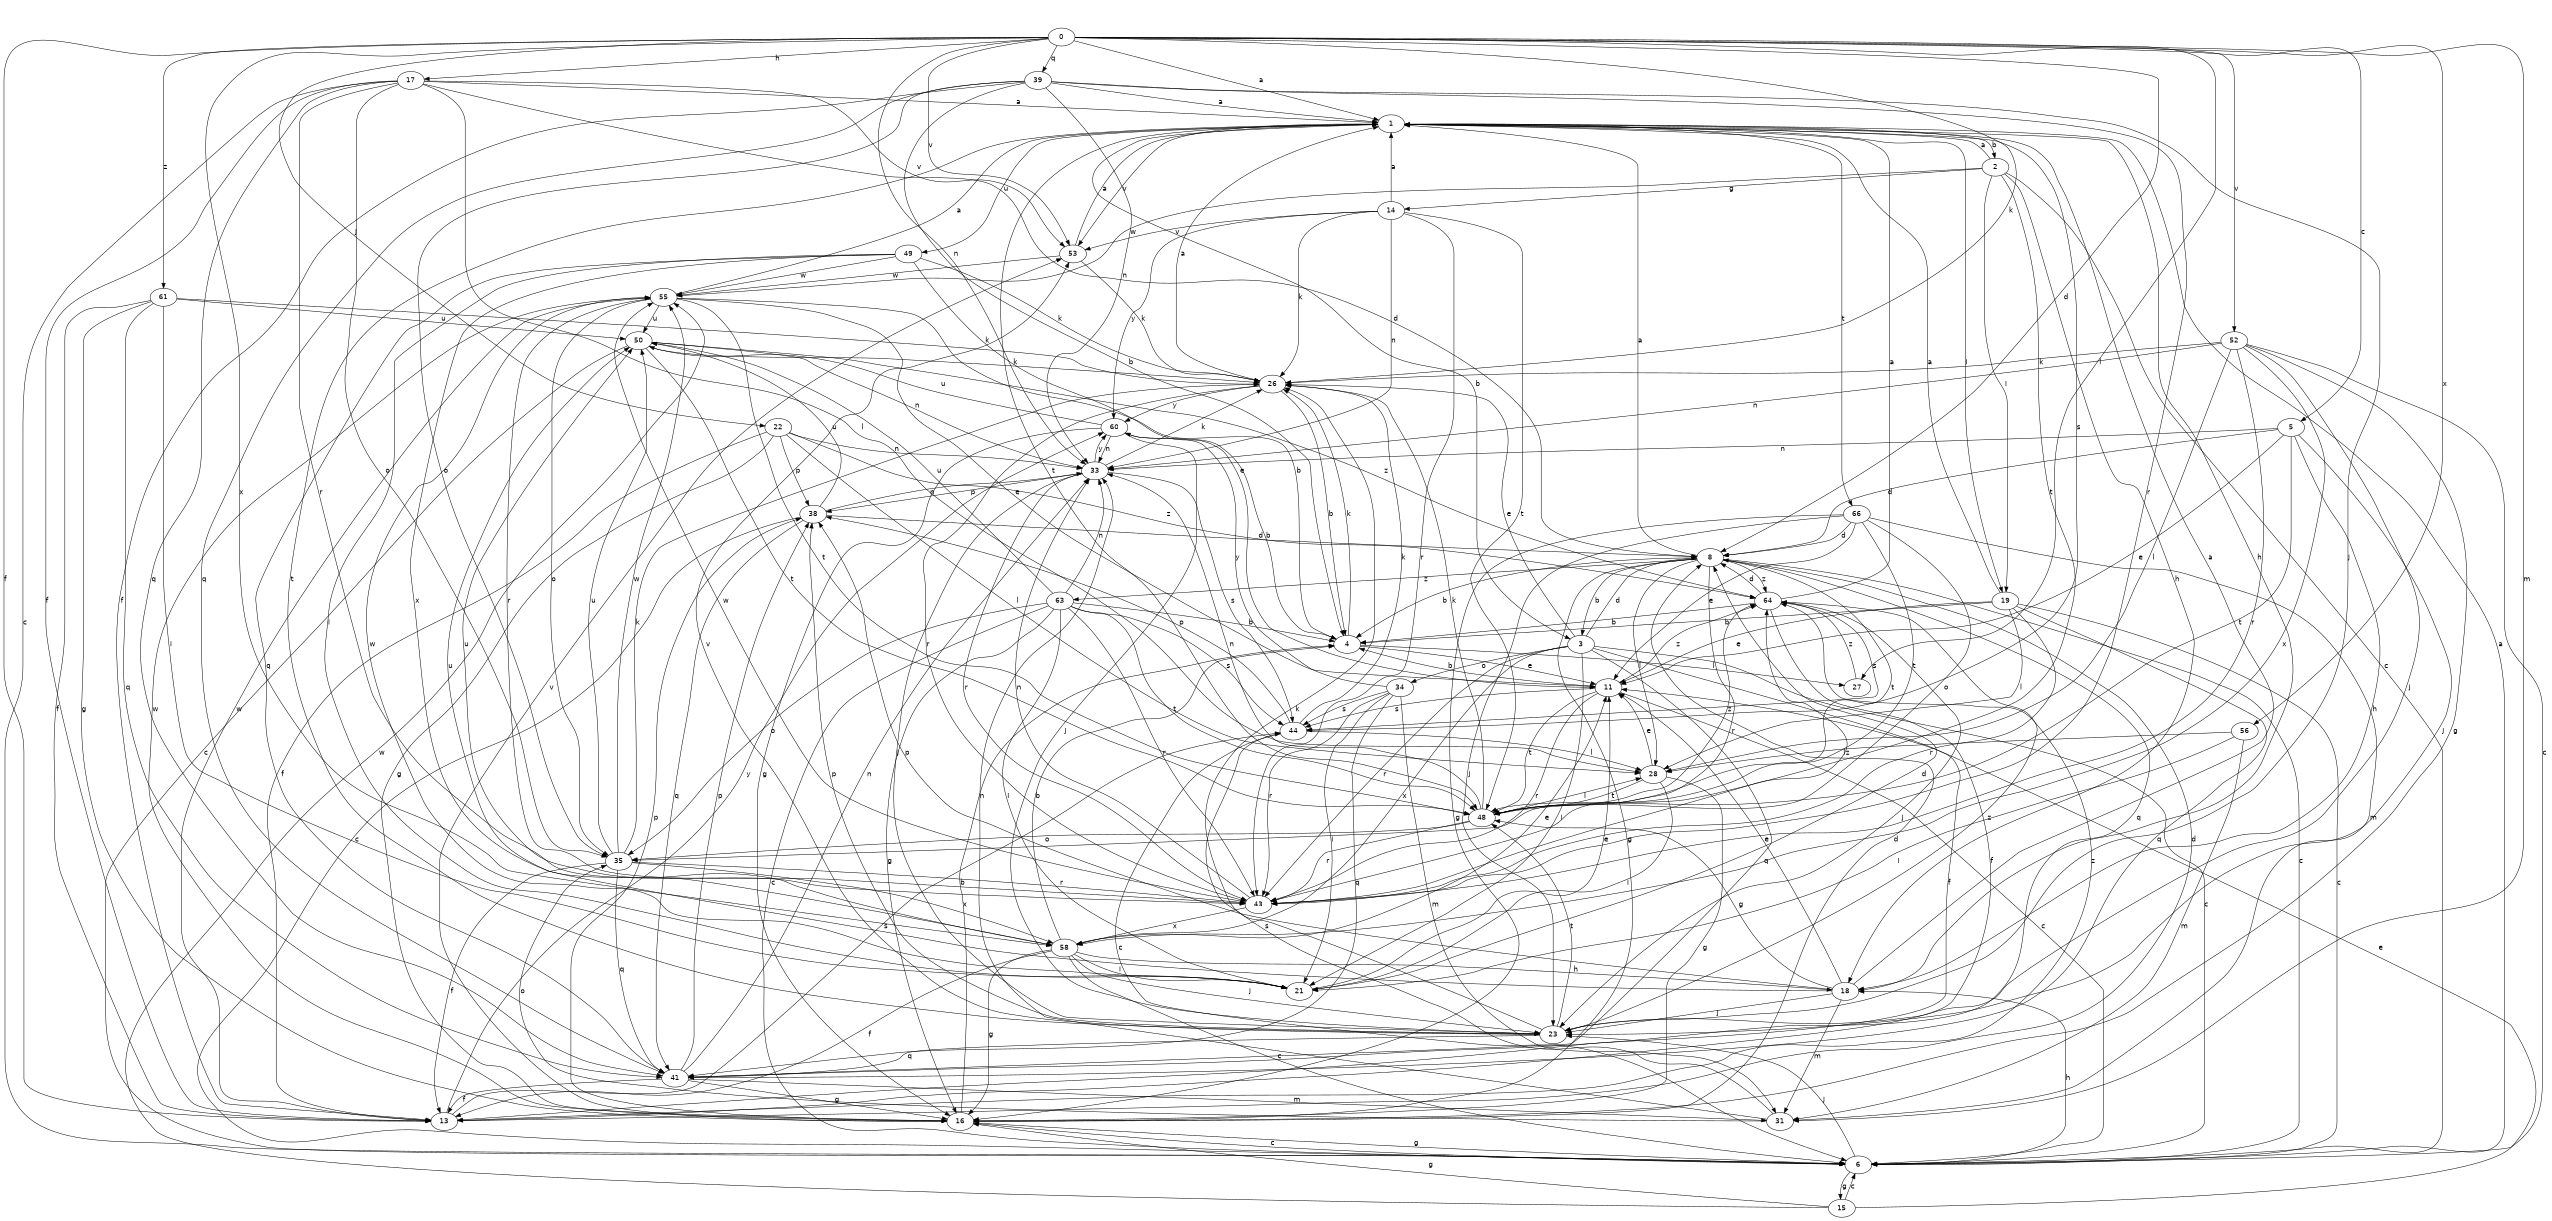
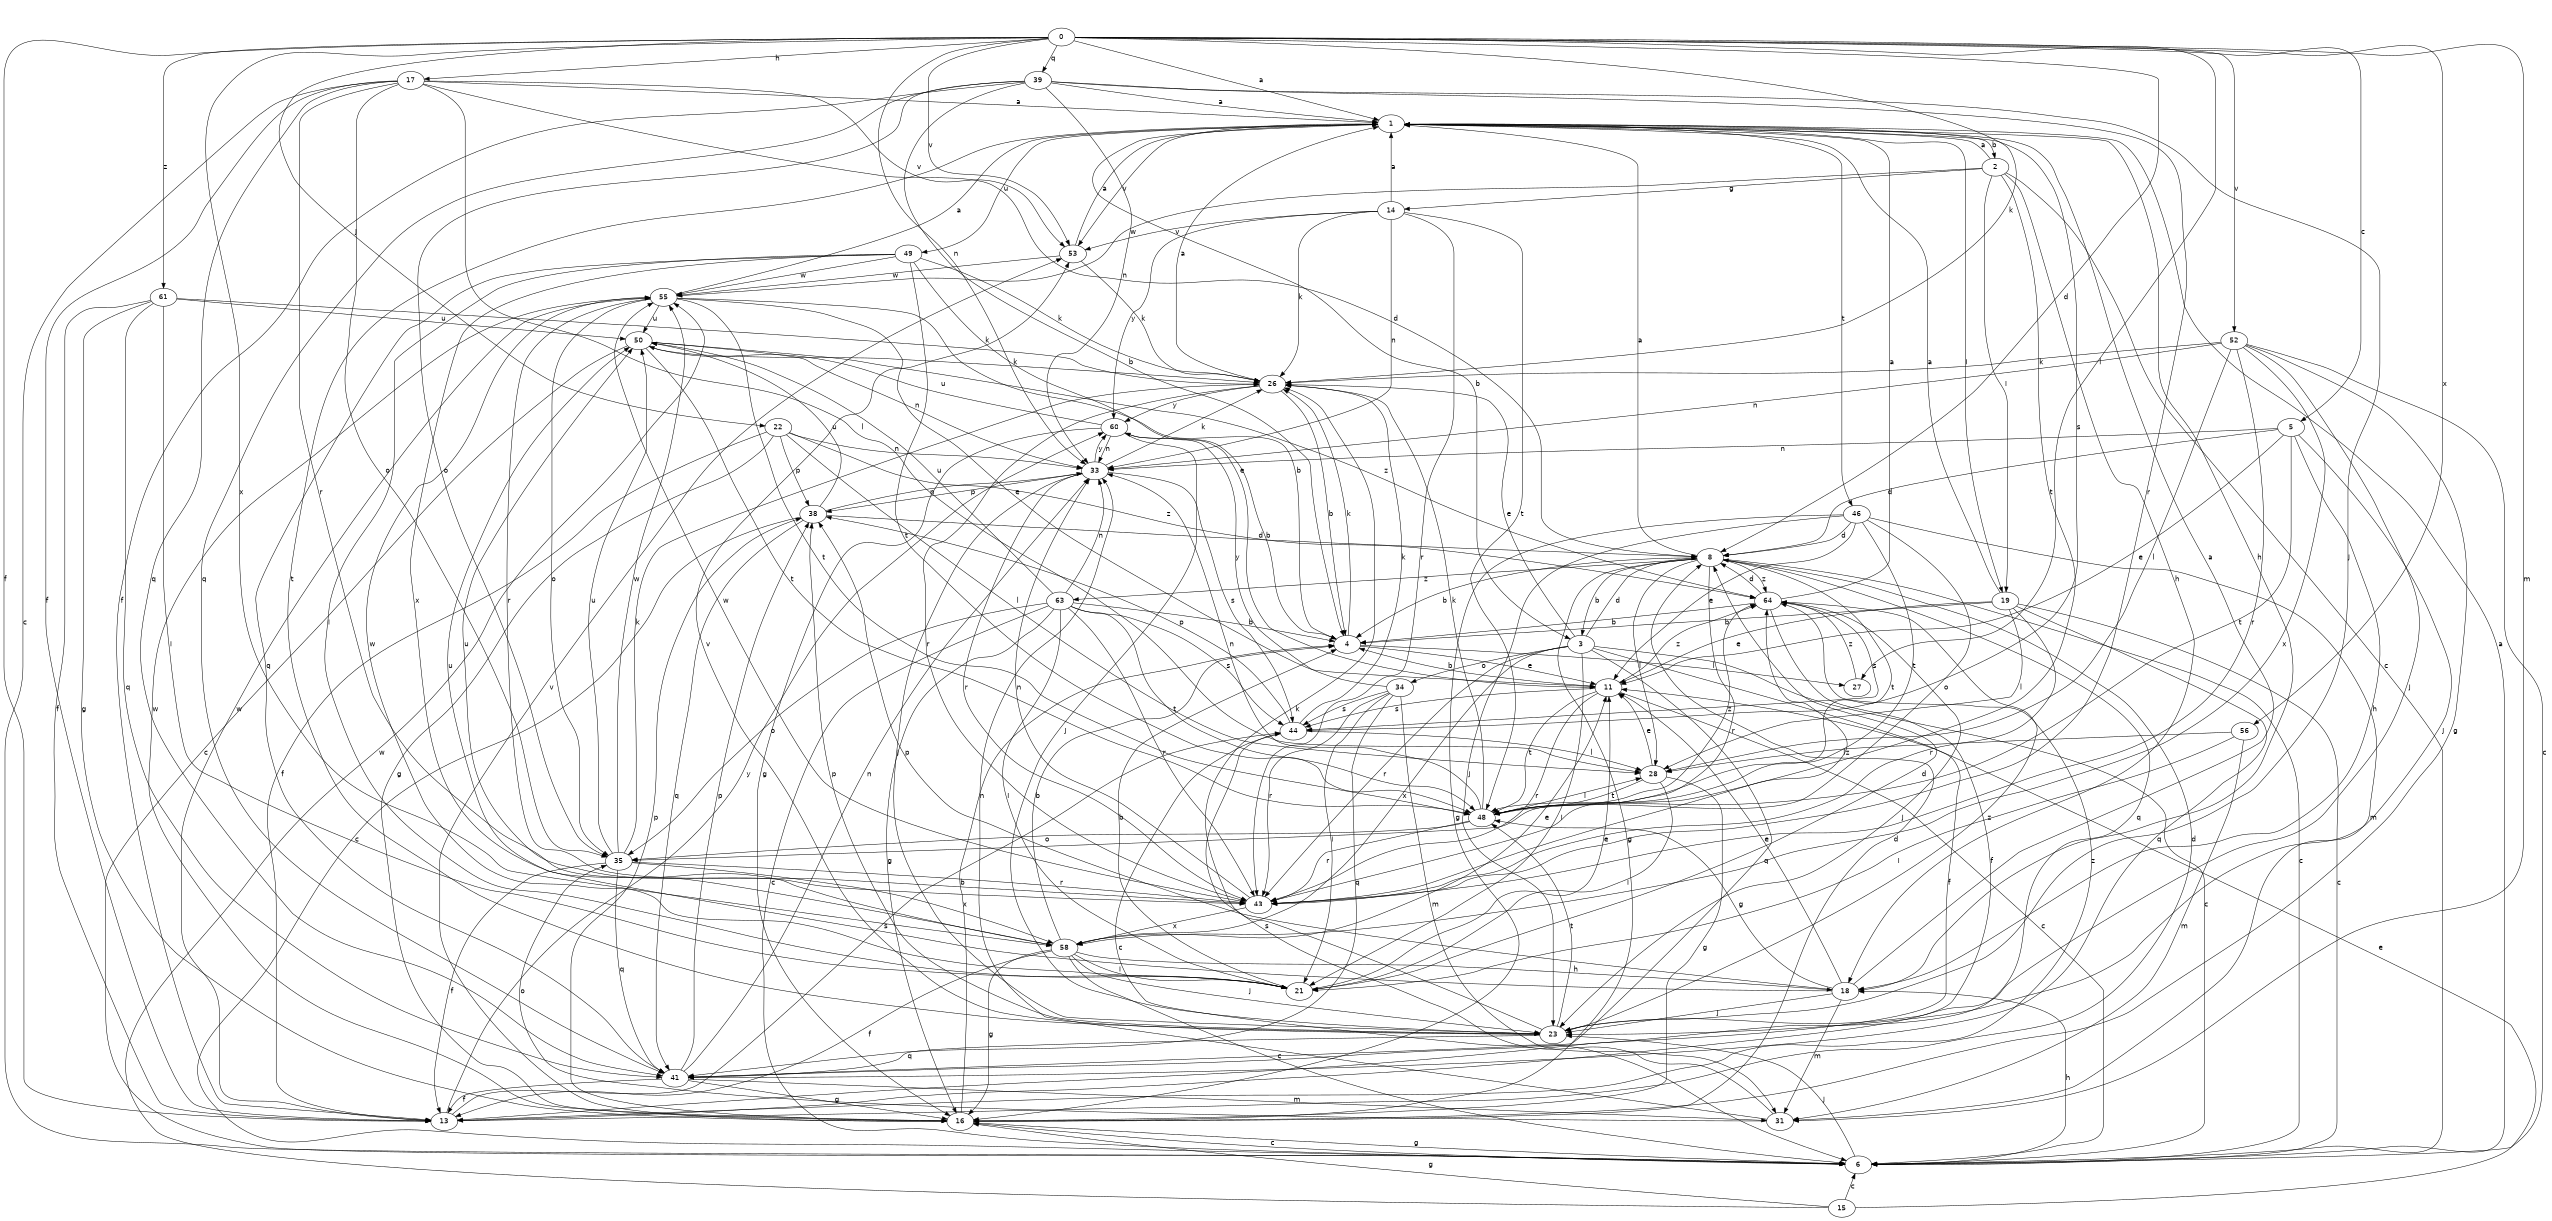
edge "1" -> "48": now "49" -> "48"
node "66": label "66" -> "46"
edge "21" -> "4": added, label "b"
edge "6" -> "15": removed, label "g"
